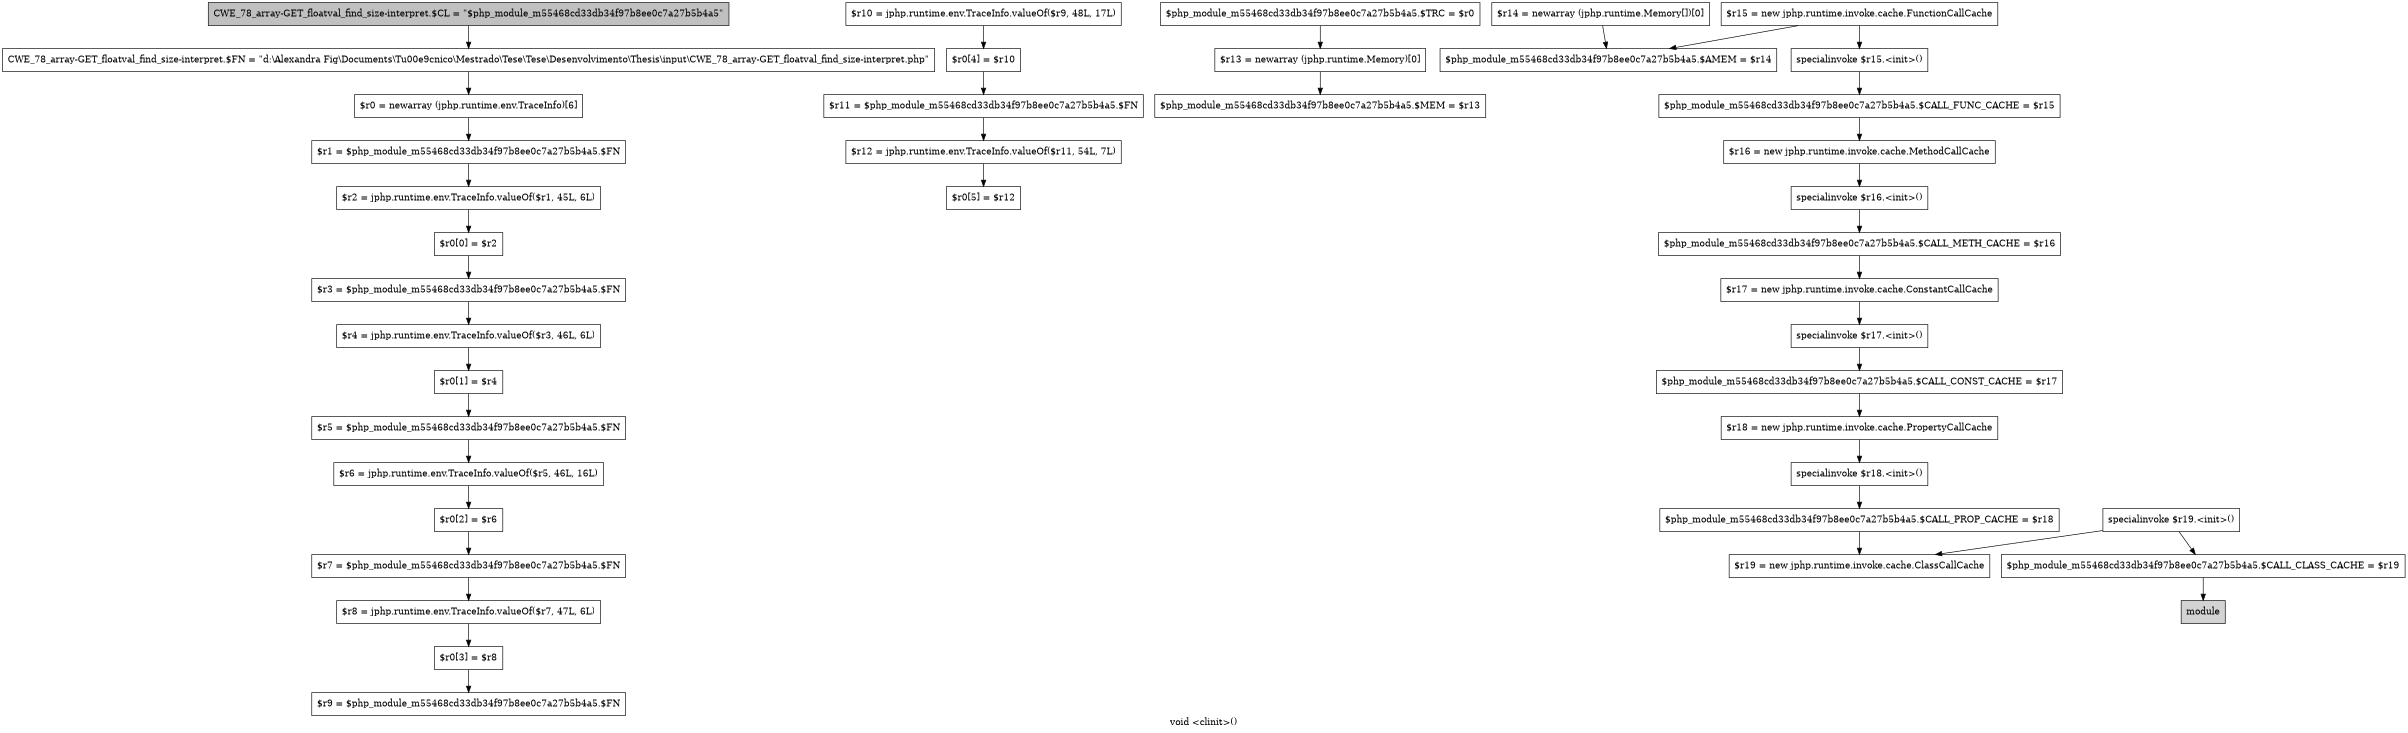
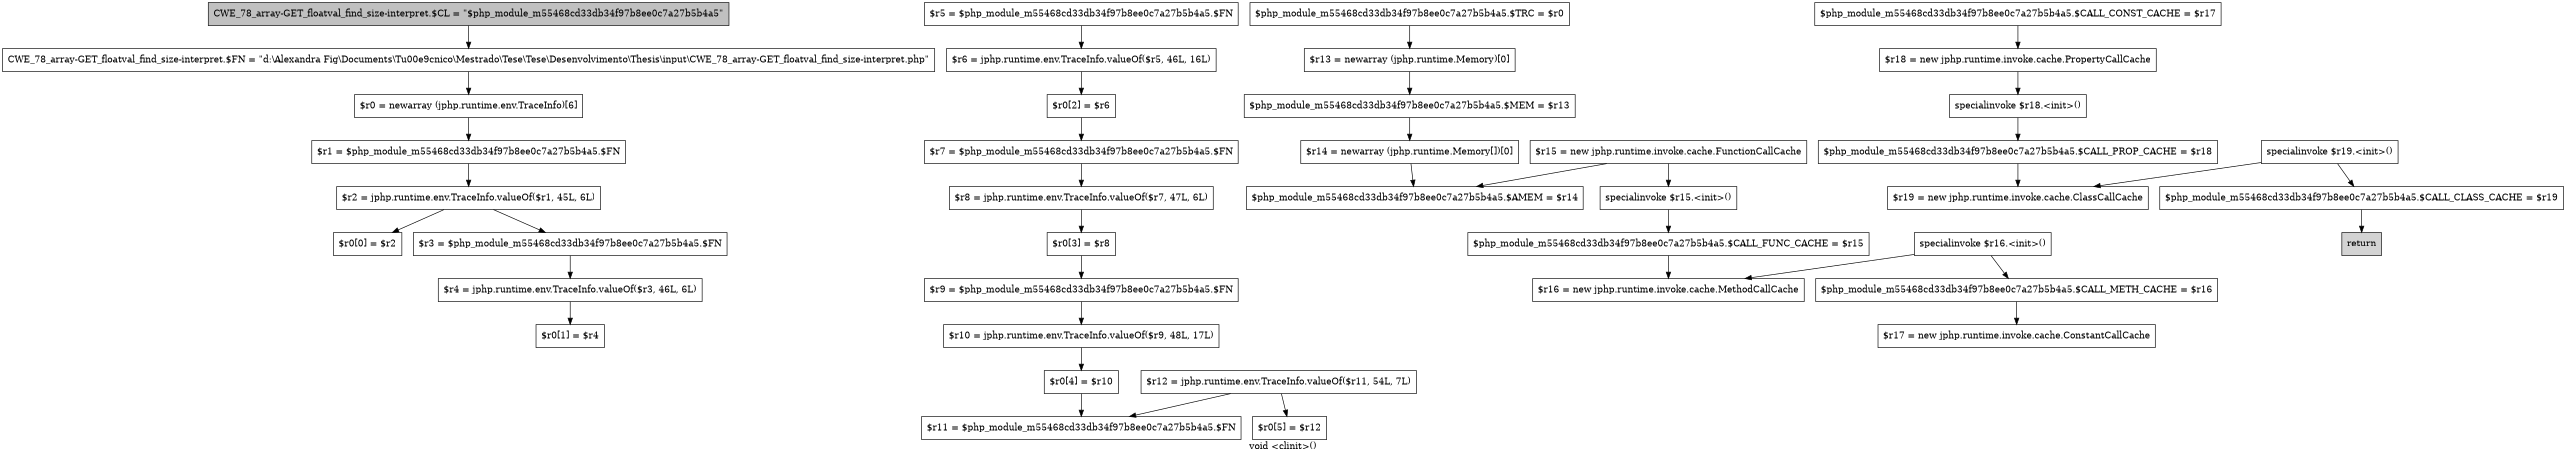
edge "$r11 = $php_module_m55468cd33db34f97b8ee0c7a27b5b4a5.$FN" -> "$r12 = jphp.runtime.env.TraceInfo.valueOf($r11, 54L, 7L)": reversed
edge "$php_module_m55468cd33db34f97b8ee0c7a27b5b4a5.$MEM = $r13" -> "$r14 = newarray (jphp.runtime.Memory[])[0]": added
edge "$r16 = new jphp.runtime.invoke.cache.MethodCallCache" -> "specialinvoke $r16.<init>()": reversed
edge "$r0[0] = $r2" -> "$r3 = $php_module_m55468cd33db34f97b8ee0c7a27b5b4a5.$FN": now "$r2 = jphp.runtime.env.TraceInfo.valueOf($r1, 45L, 6L)" -> "$r3 = $php_module_m55468cd33db34f97b8ee0c7a27b5b4a5.$FN"
edge "$r9 = $php_module_m55468cd33db34f97b8ee0c7a27b5b4a5.$FN" -> "$r10 = jphp.runtime.env.TraceInfo.valueOf($r9, 48L, 17L)": added
node "specialinvoke $r17.<init>()": removed
edge "$r0[1] = $r4" -> "$r5 = $php_module_m55468cd33db34f97b8ee0c7a27b5b4a5.$FN": removed
node "module": label "module" -> "return"
